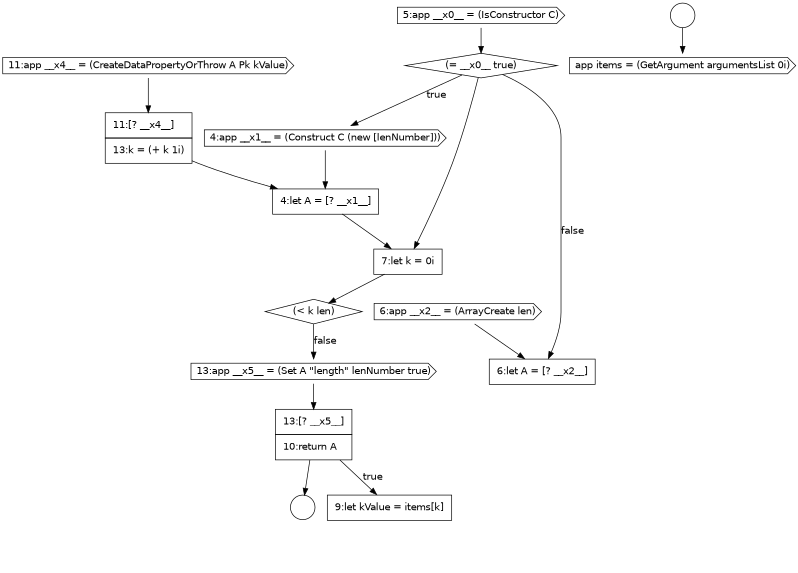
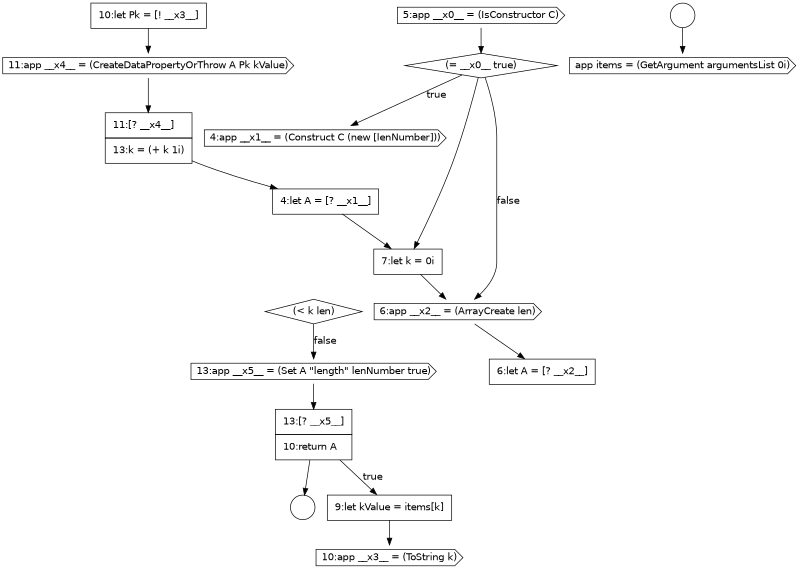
node "10:let Pk = [! __x3__]": added
edge "4:app __x1__ = (Construct C (new [lenNumber]))" -> "4:let A = [? __x1__]": removed
edge "(= __x0__ true)" -> "6:let A = [? __x2__]": now "(= __x0__ true)" -> "6:app __x2__ = (ArrayCreate len)"
edge "7:let k = 0i" -> "(< k len)": now "7:let k = 0i" -> "6:app __x2__ = (ArrayCreate len)"
node "10:app __x3__ = (ToString k)": added
